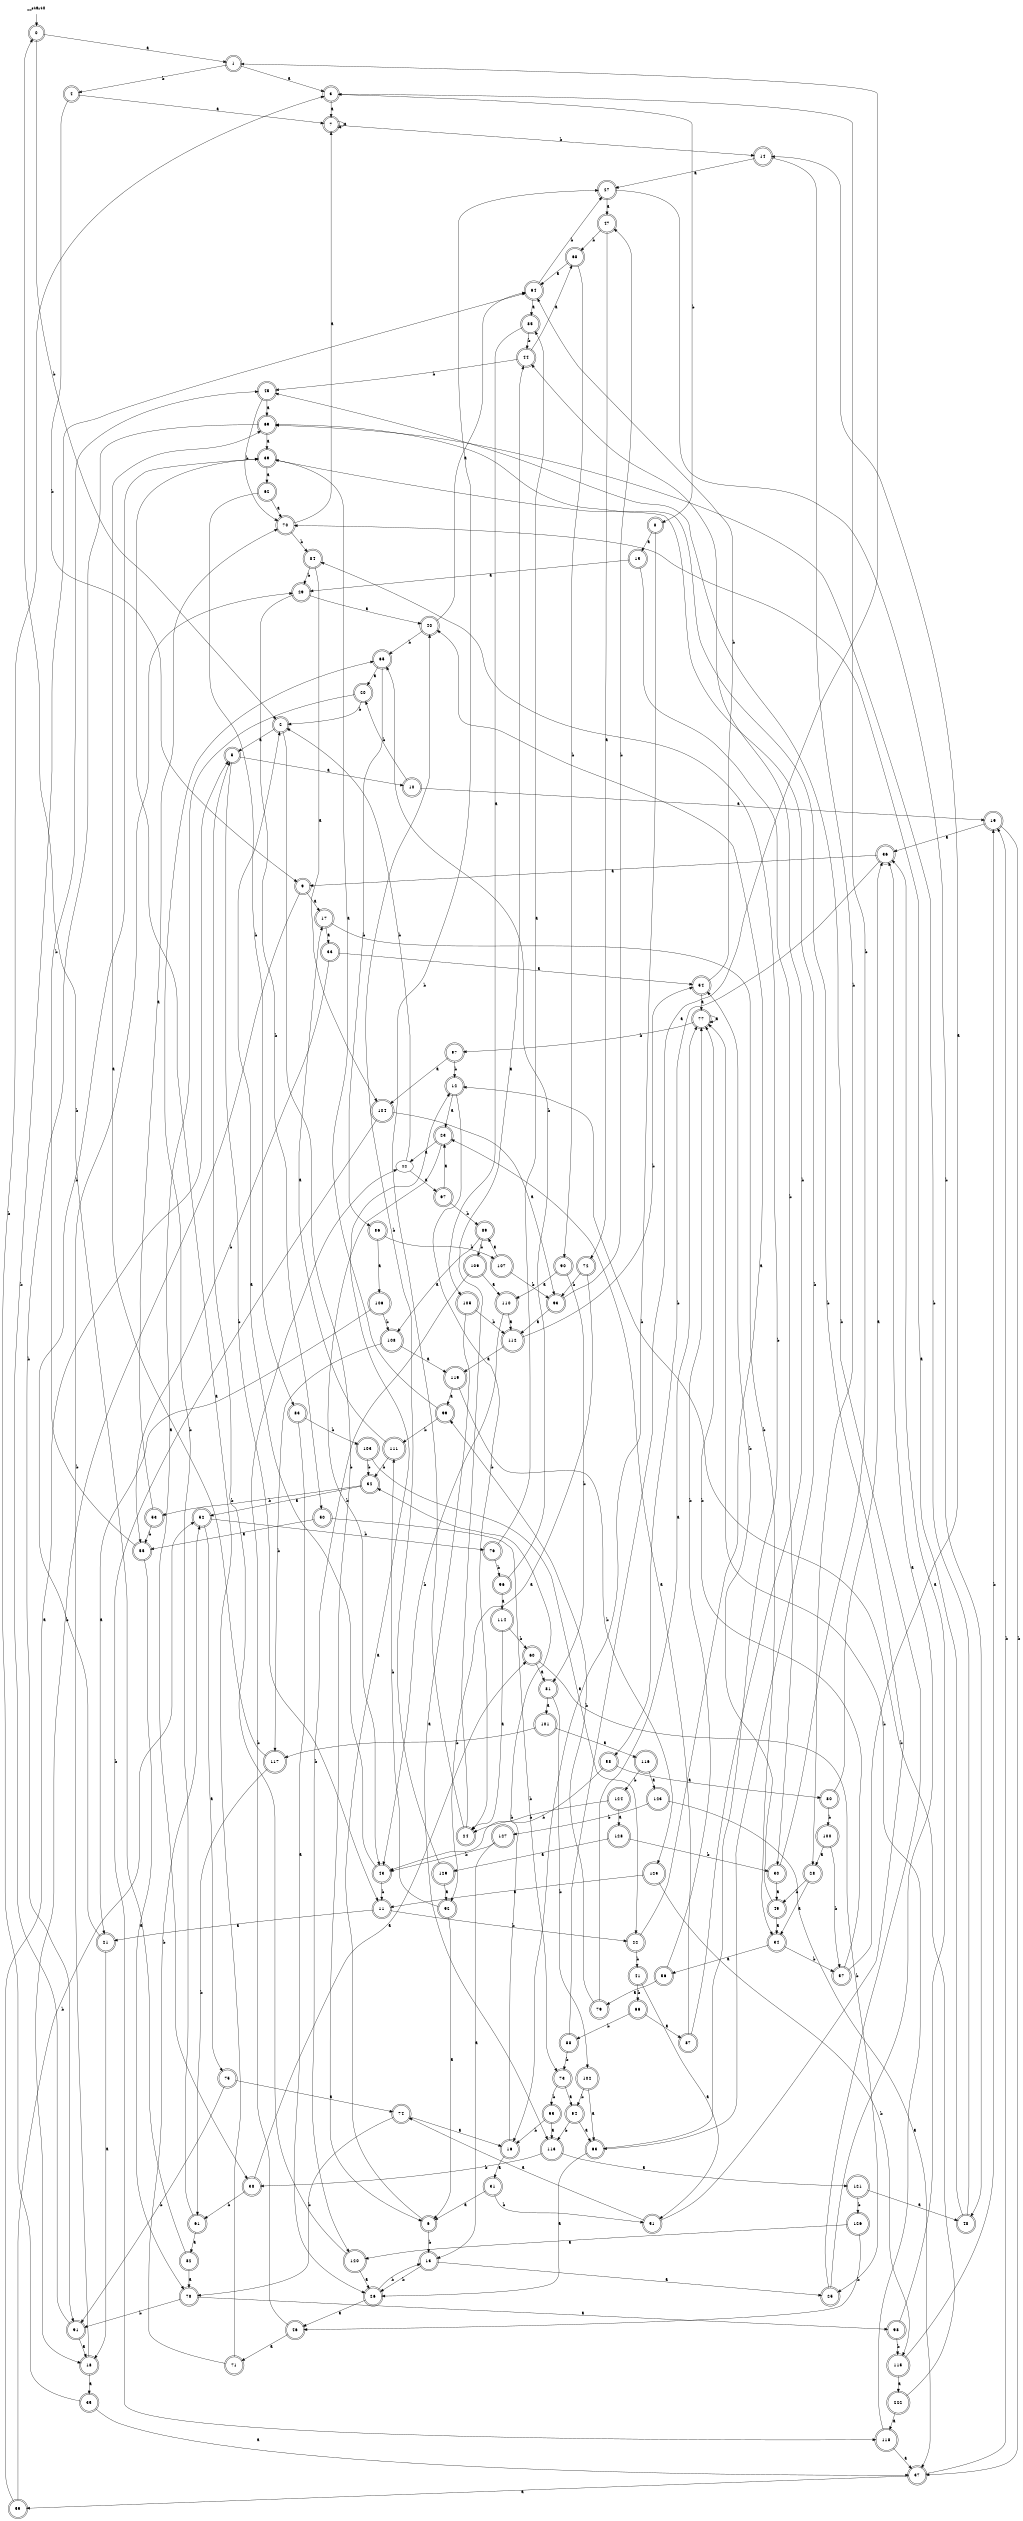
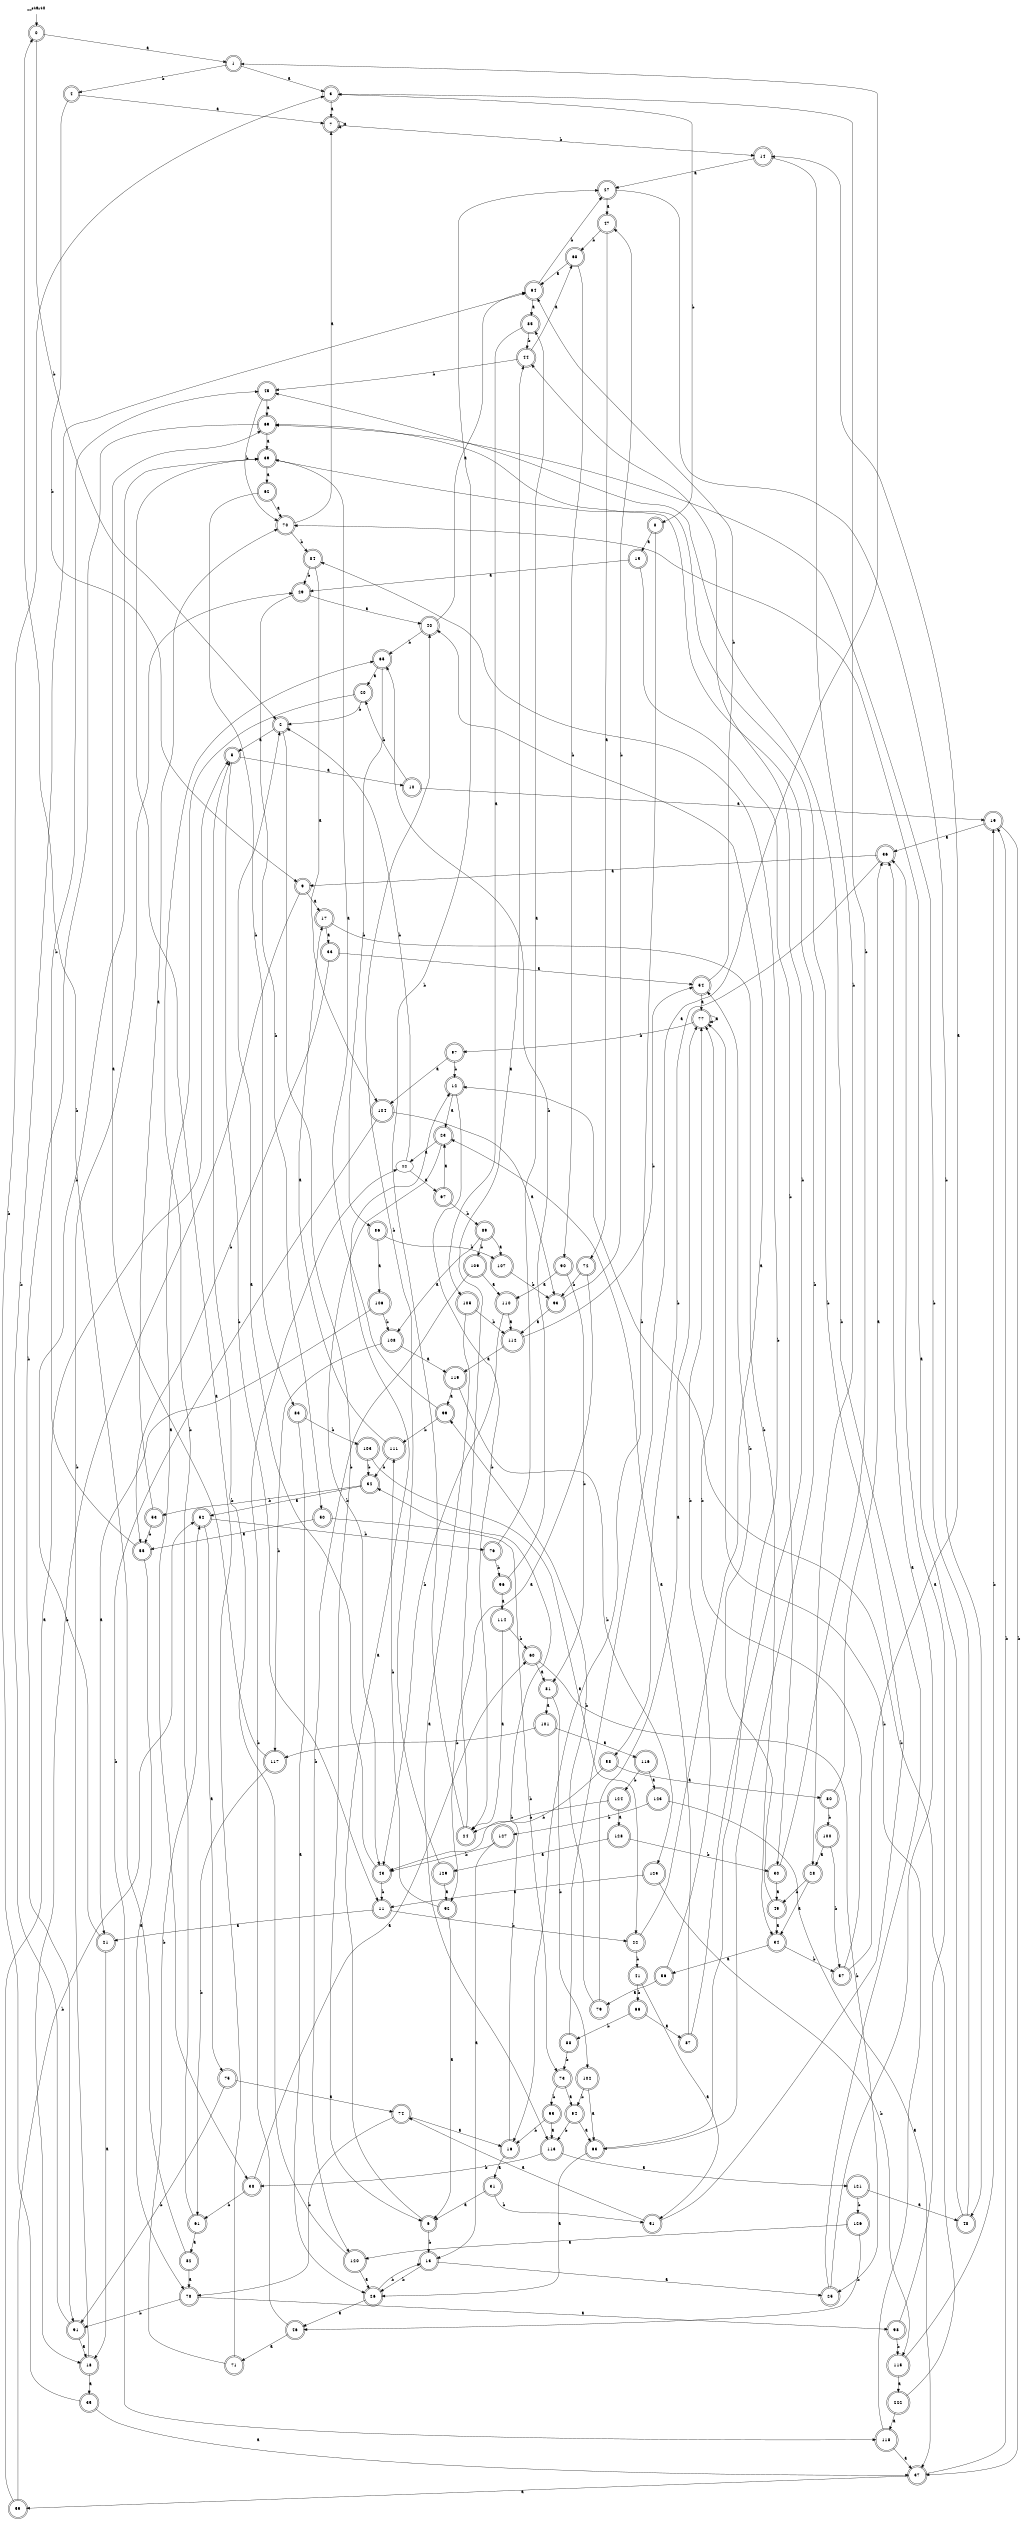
edge "107" -> "89": reversed
